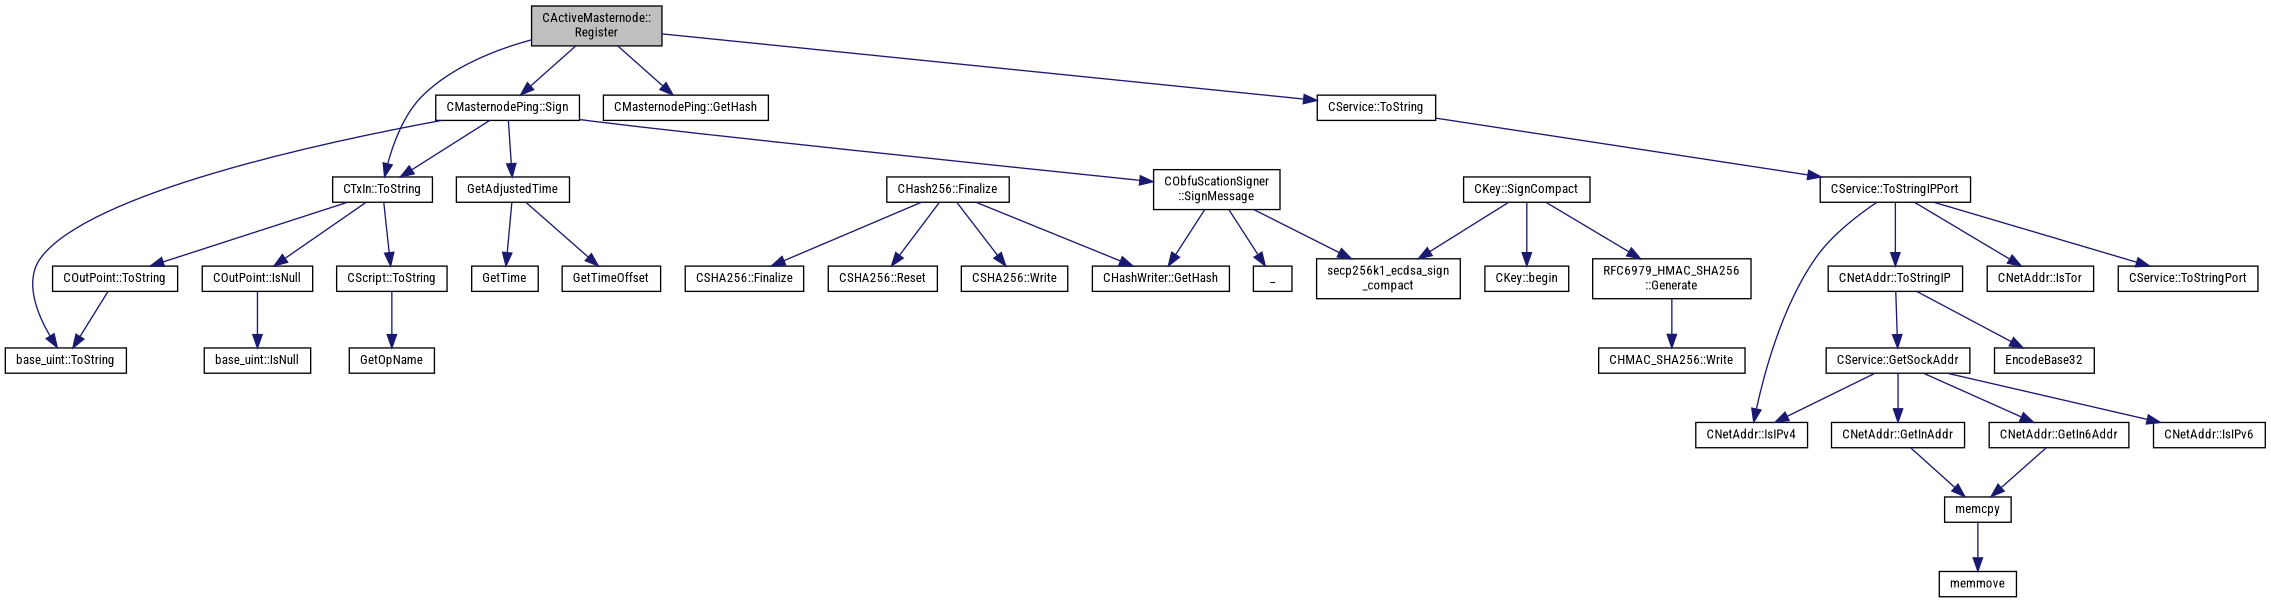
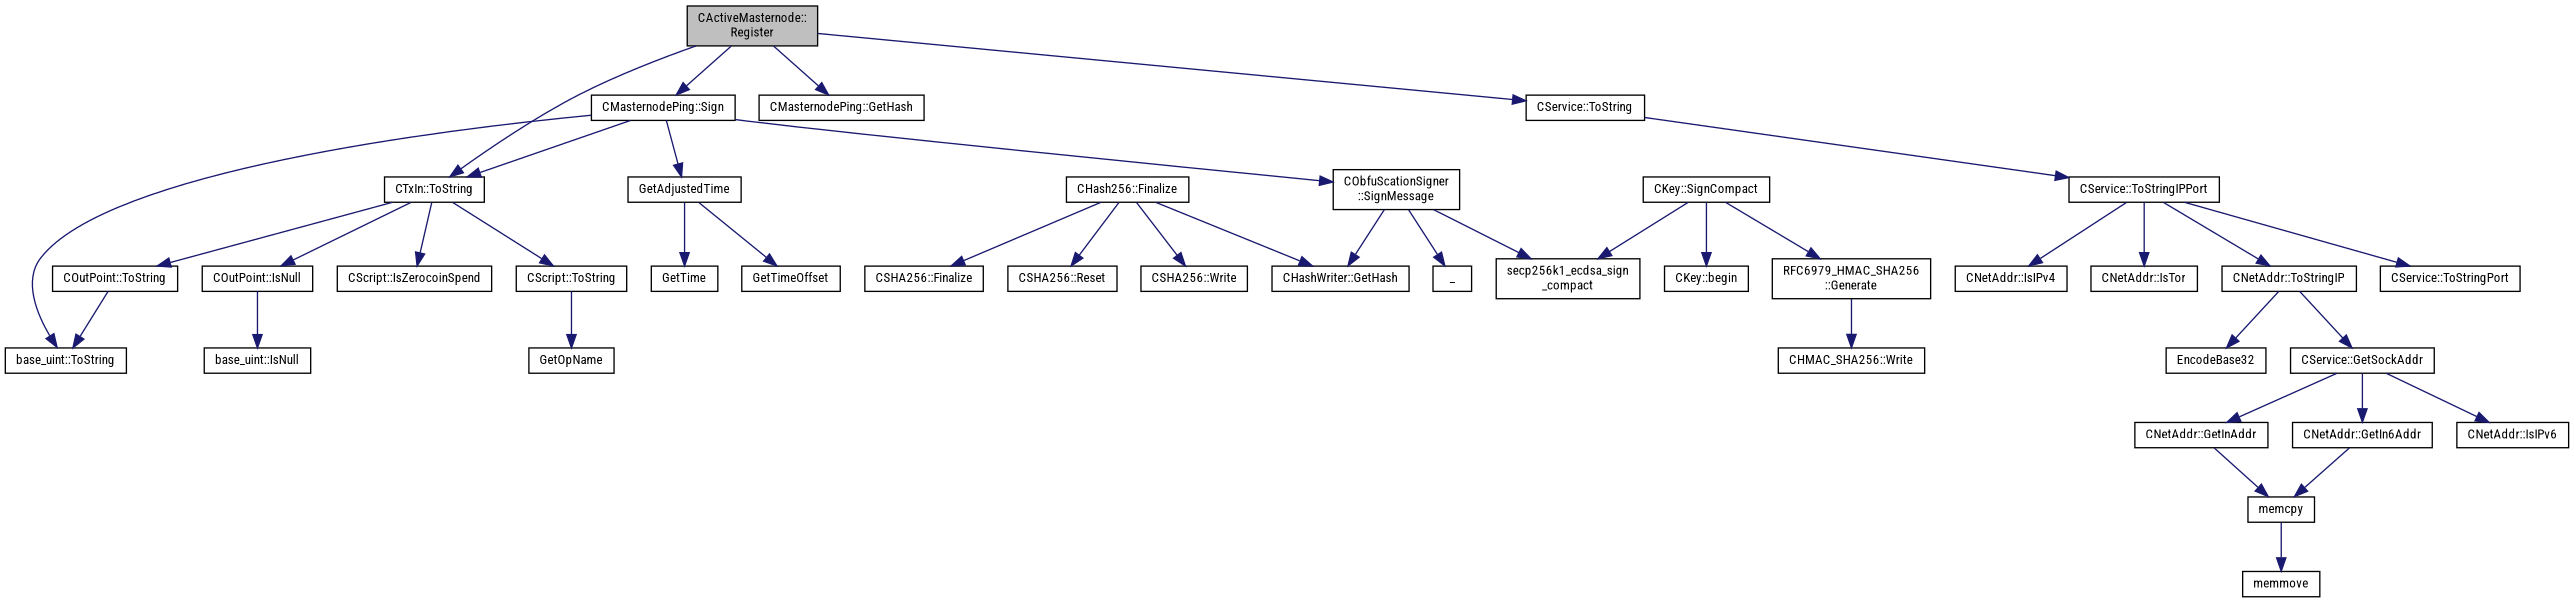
node "CScript::IsZerocoinSpend": added
edge "CService::GetSockAddr" -> "CNetAddr::IsIPv4": removed
